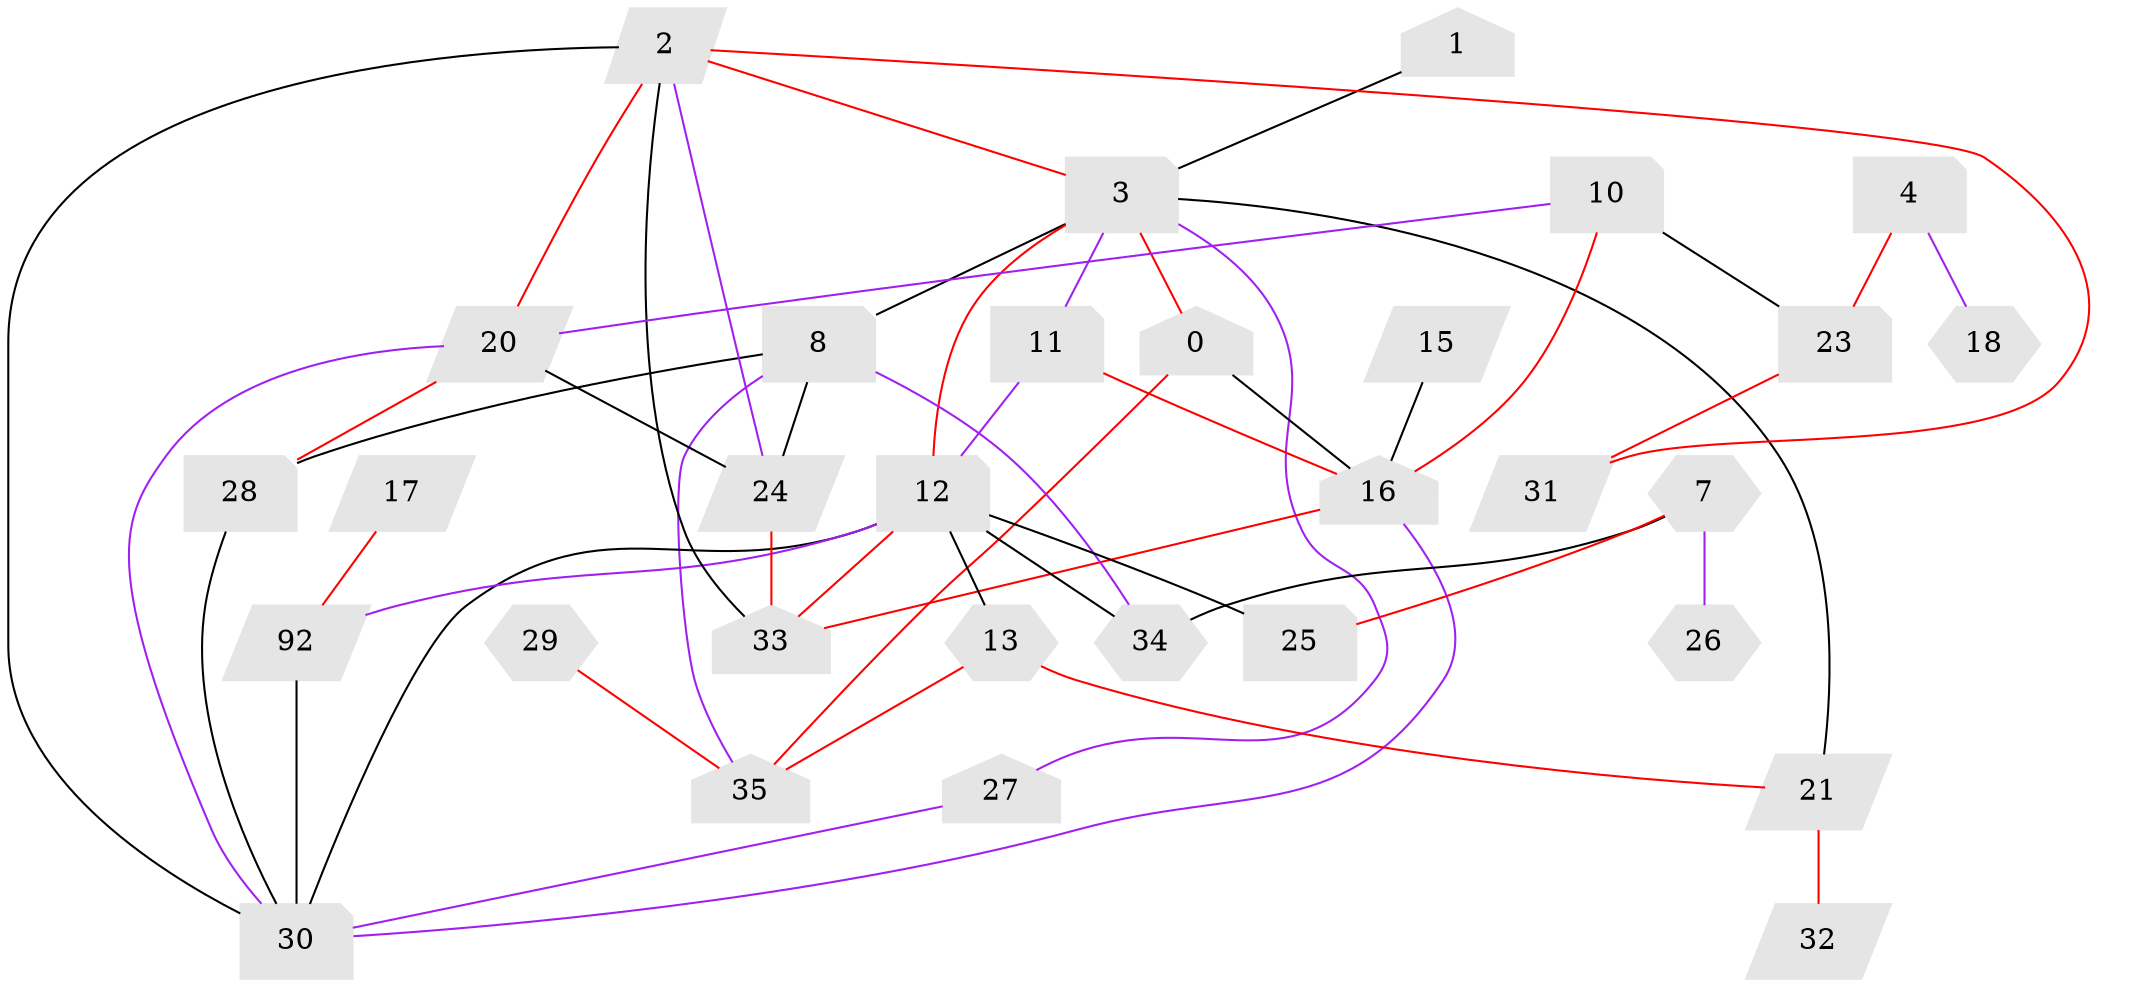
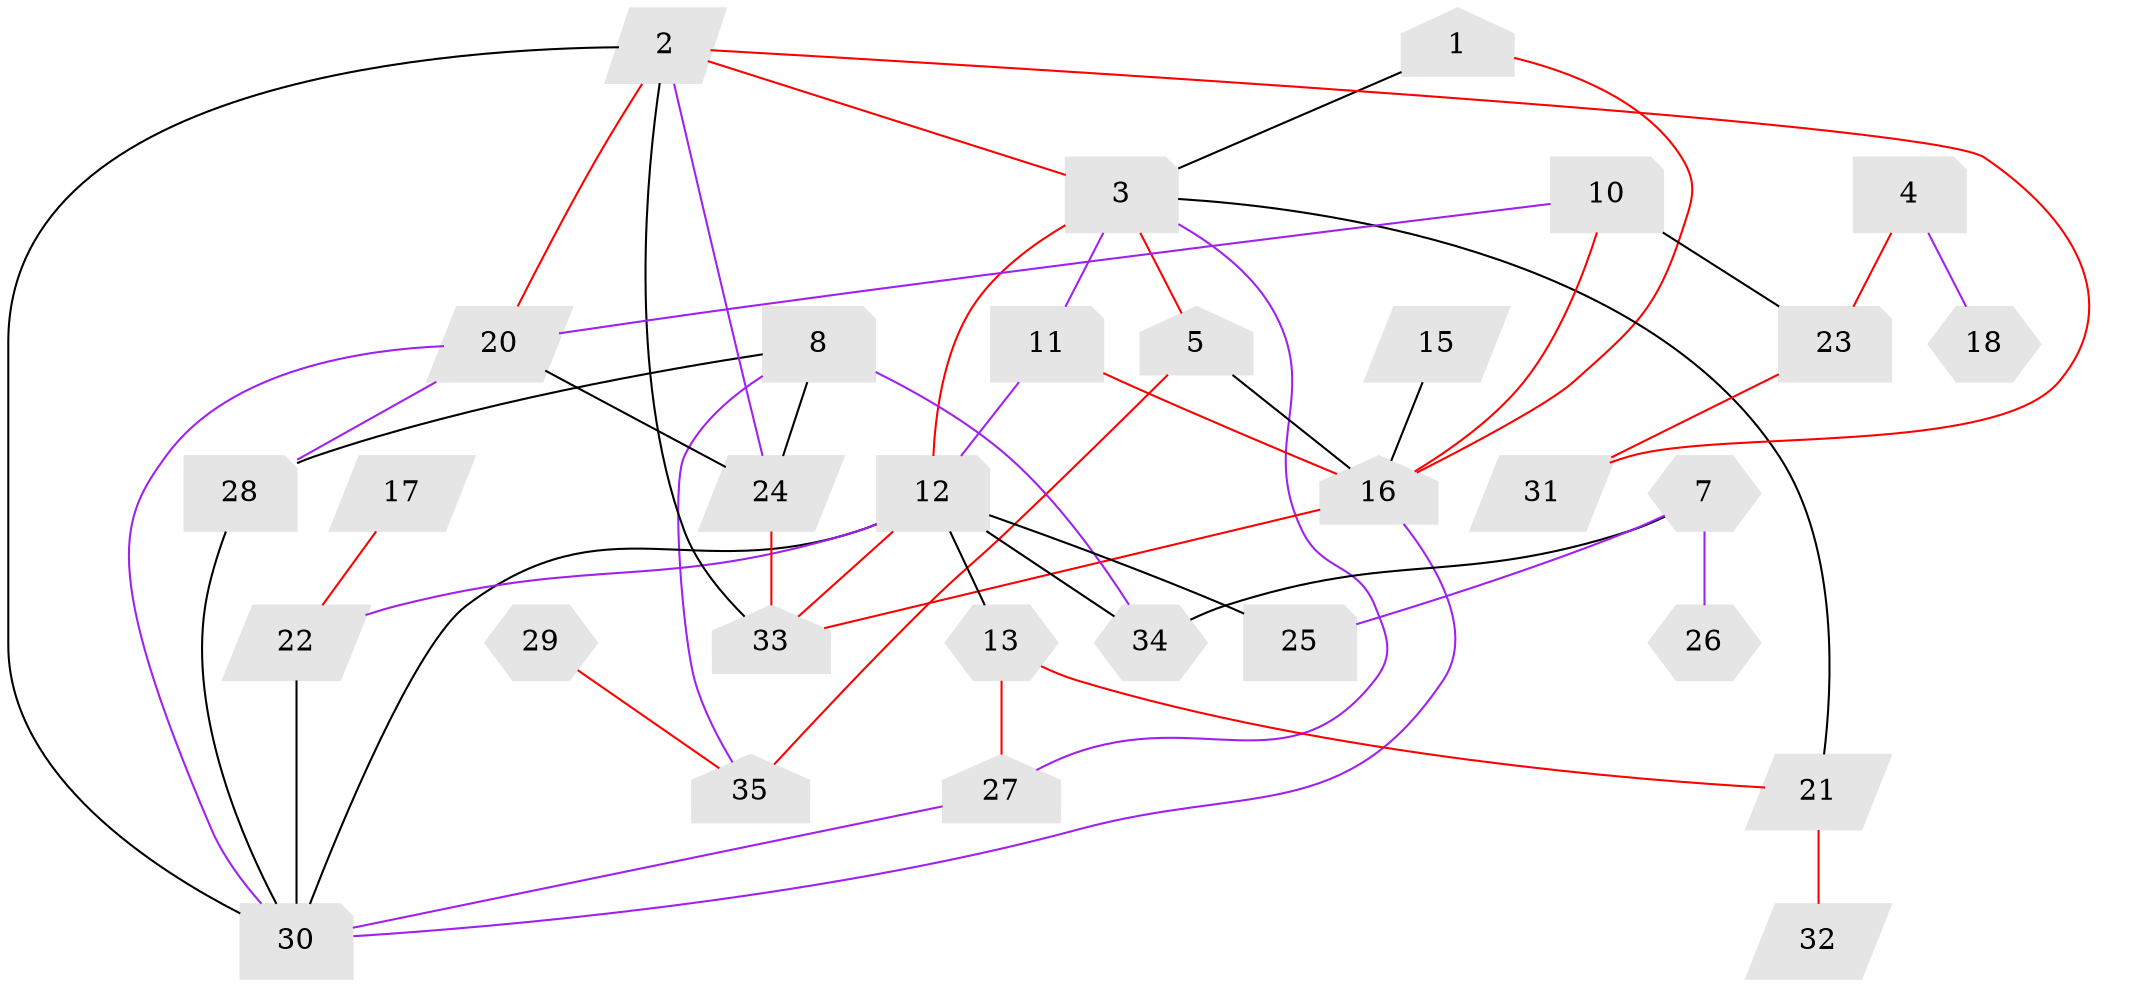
edge "3" -- "8": removed
edge "1" -- "16": added
node "0": label "0" -> "5"
edge "20" -- "28": color red -> purple
edge "7" -- "25": color red -> purple
node "92": label "92" -> "22"
edge "13" -- "35": now "13" -- "27"
